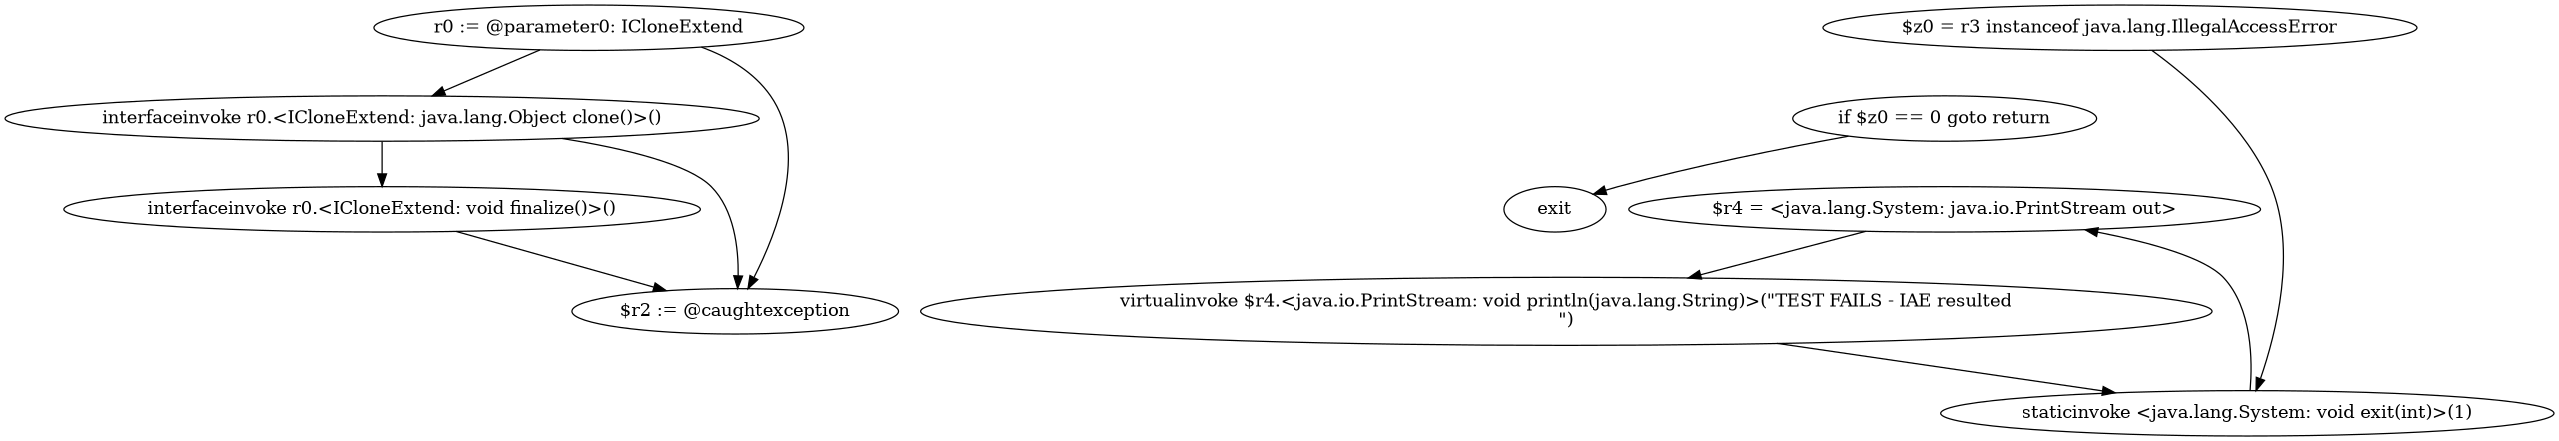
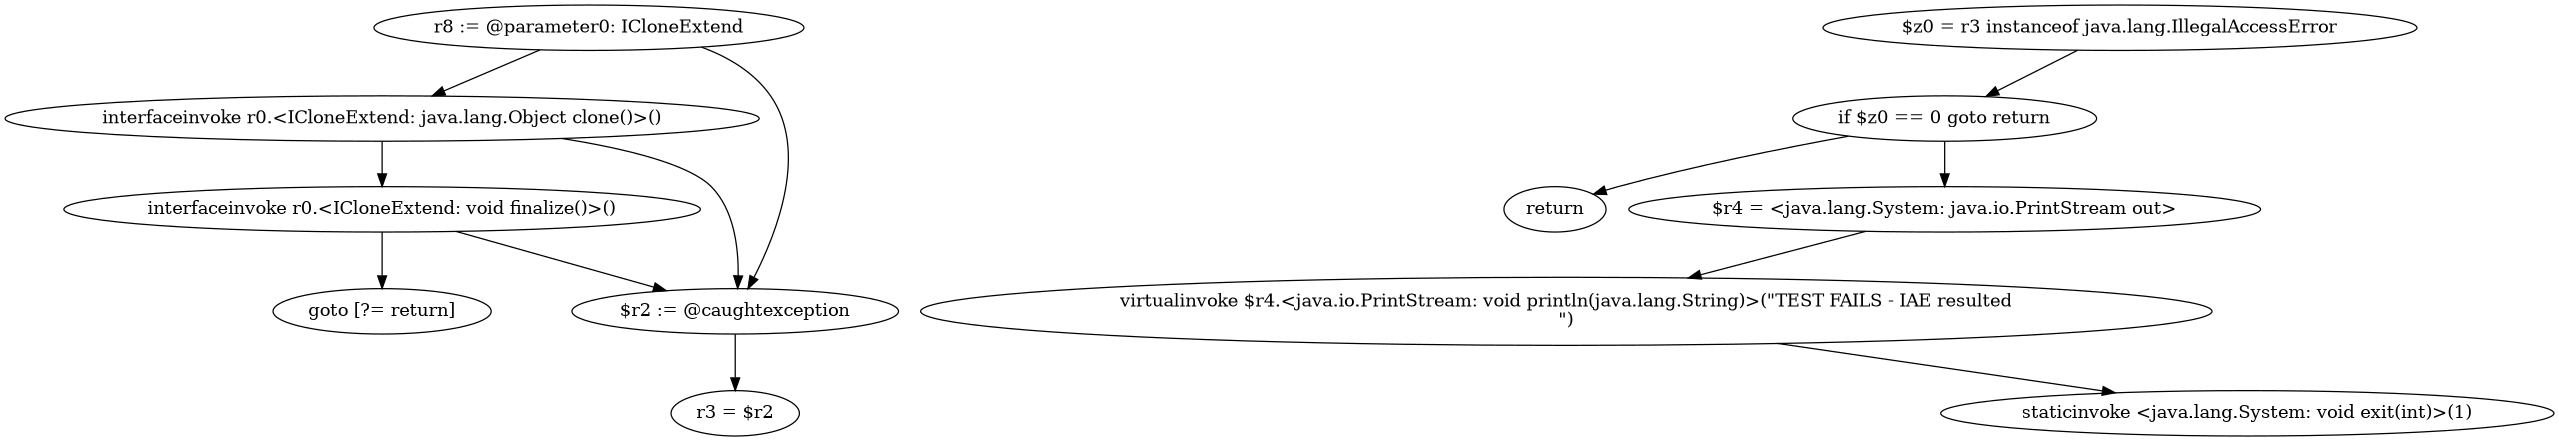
node "r0 := @parameter0: ICloneExtend": label "r0 := @parameter0: ICloneExtend" -> "r8 := @parameter0: ICloneExtend"
edge "$z0 = r3 instanceof java.lang.IllegalAccessError" -> "staticinvoke <java.lang.System: void exit(int)>(1)": now "$z0 = r3 instanceof java.lang.IllegalAccessError" -> "if $z0 == 0 goto return"
node "exit": label "exit" -> "return"
edge "staticinvoke <java.lang.System: void exit(int)>(1)" -> "$r4 = <java.lang.System: java.io.PrintStream out>": now "if $z0 == 0 goto return" -> "$r4 = <java.lang.System: java.io.PrintStream out>"
node "goto [?= return]": added
node "r3 = $r2": added
